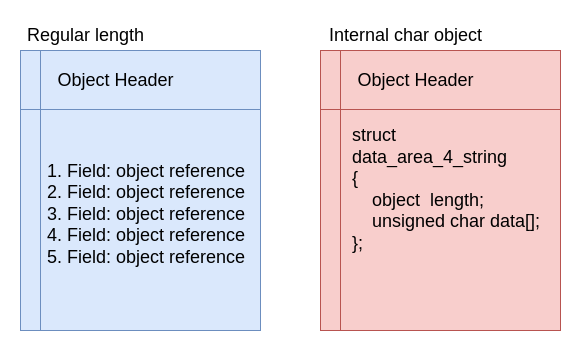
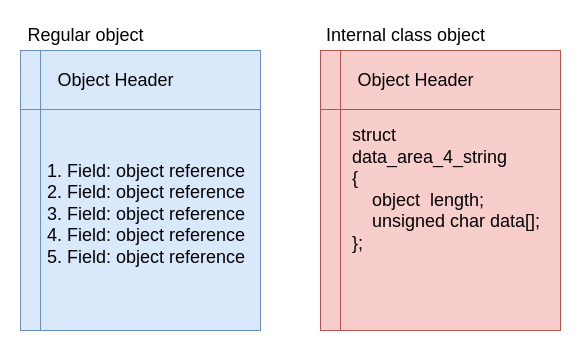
node "Regular length": label "Regular length" -> "Regular object"
node "Internal char object": label "Internal char object" -> "Internal class object"
